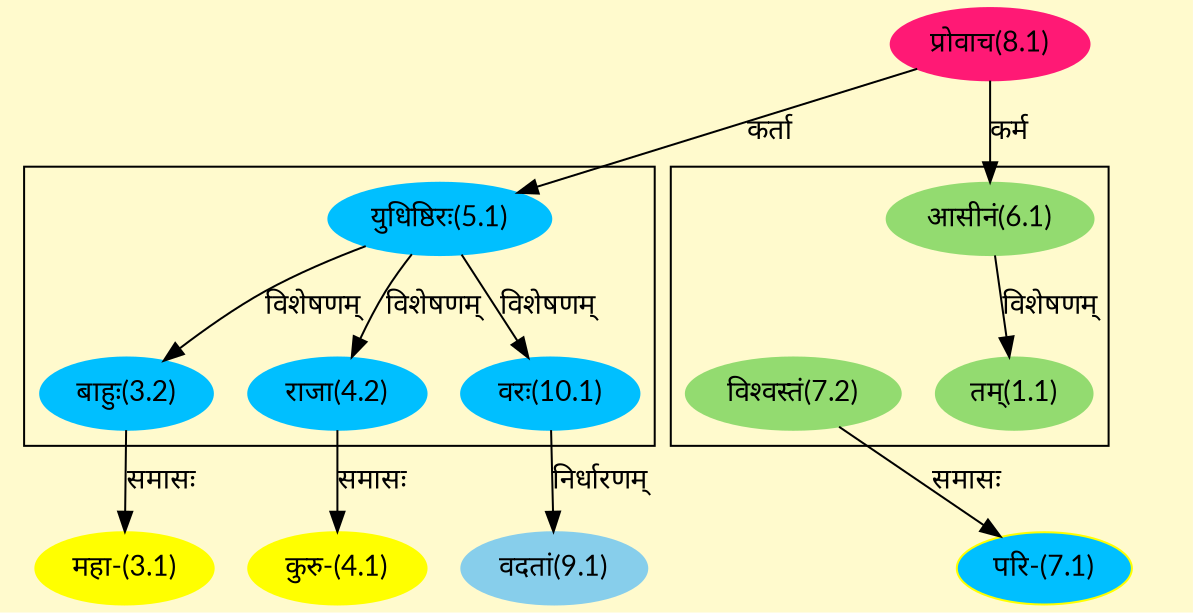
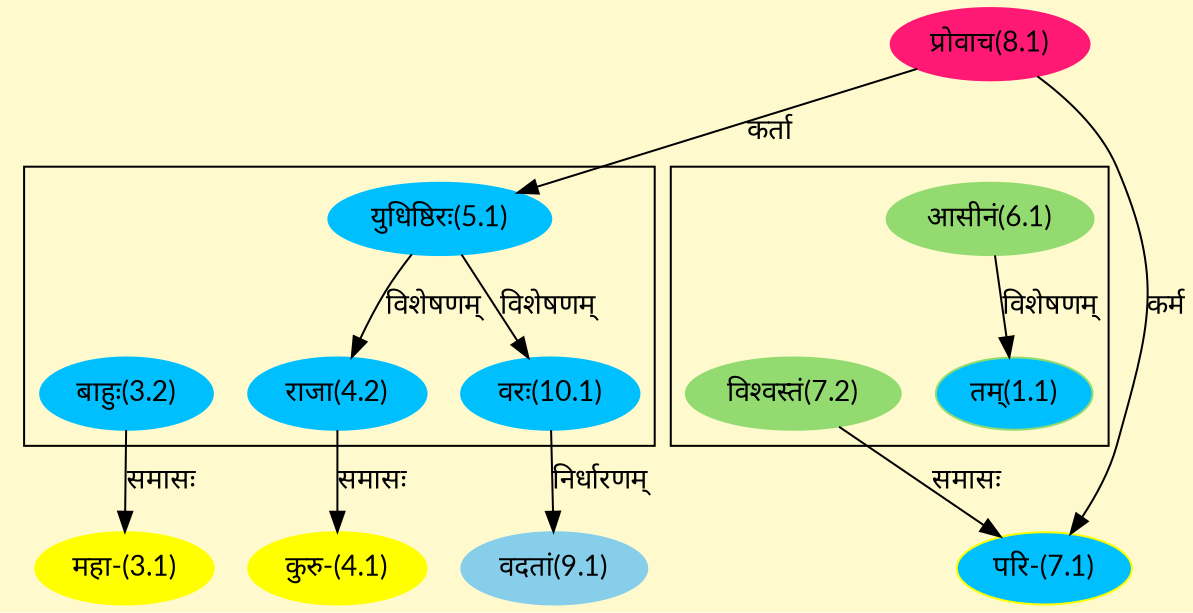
edge "प्रोवाच(8.1)" -> "आसीनं(6.1)": now "प्रोवाच(8.1)" -> "परि-(7.1)"
edge "युधिष्ठिरः(5.1)" -> "बाहुः(3.2)": removed, label "विशेषणम्"
node "तम्(1.1)": fillcolor #93db70 -> #00bfff
